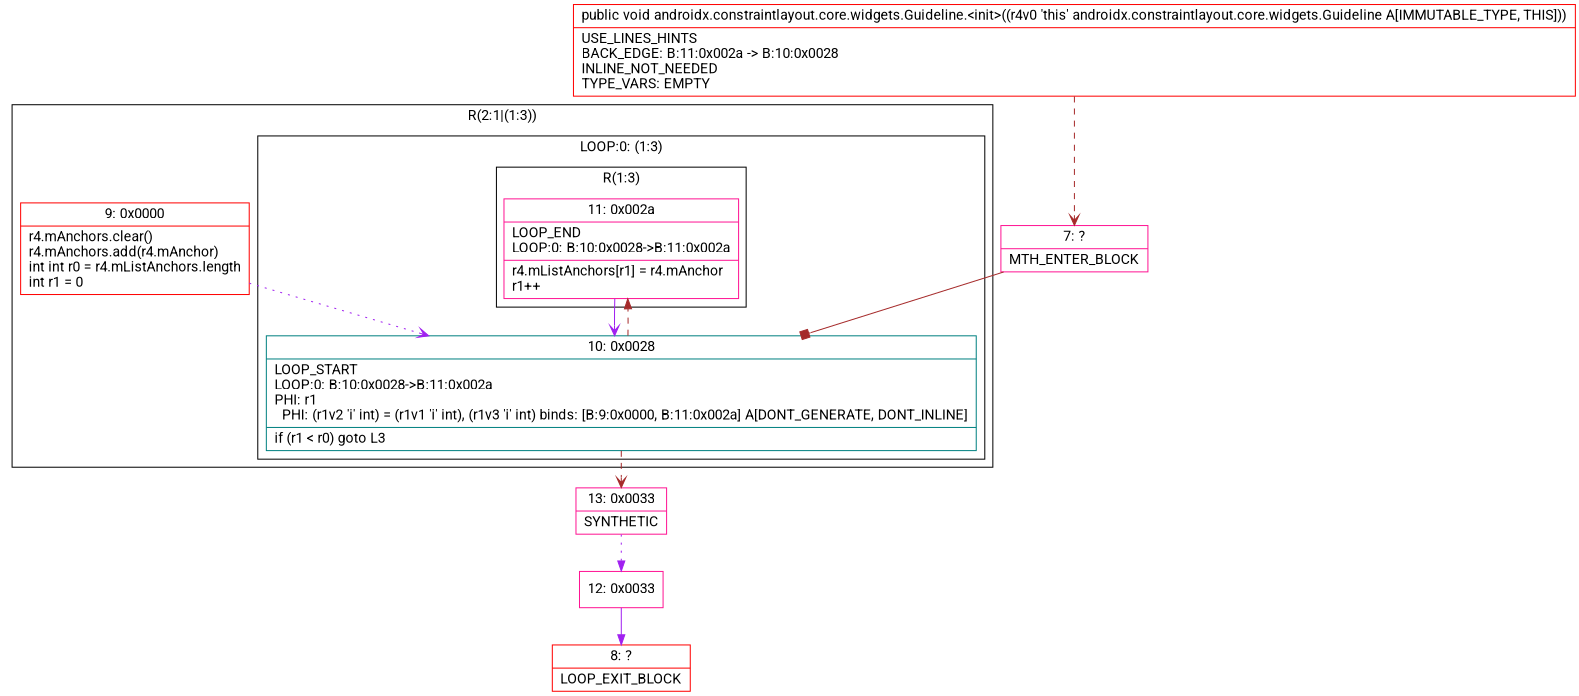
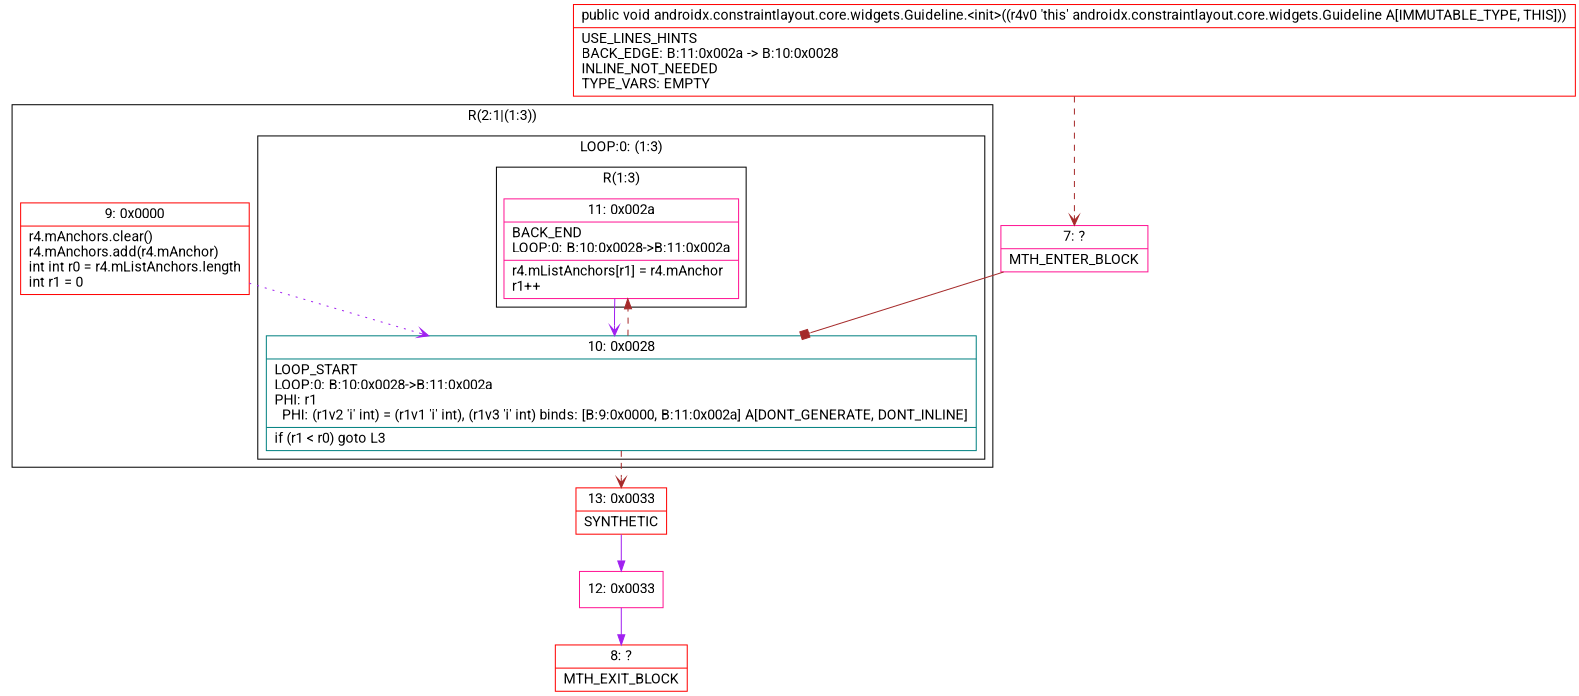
node "11: 0x002a": text "LOOP_END" -> "BACK_END"
node "13: 0x0033": color deeppink -> red
edge "13: 0x0033" -> "12: 0x0033": style dotted -> solid
node "8: ?": text "LOOP_EXIT_BLOCK" -> "MTH_EXIT_BLOCK"
